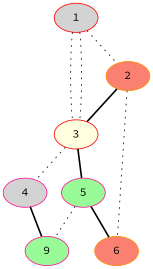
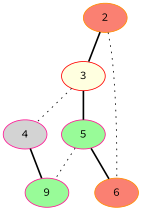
node "1": removed
